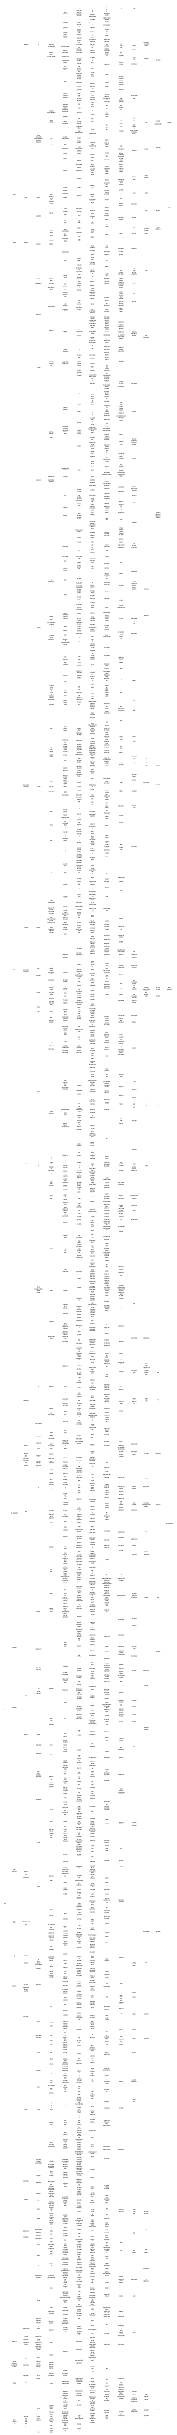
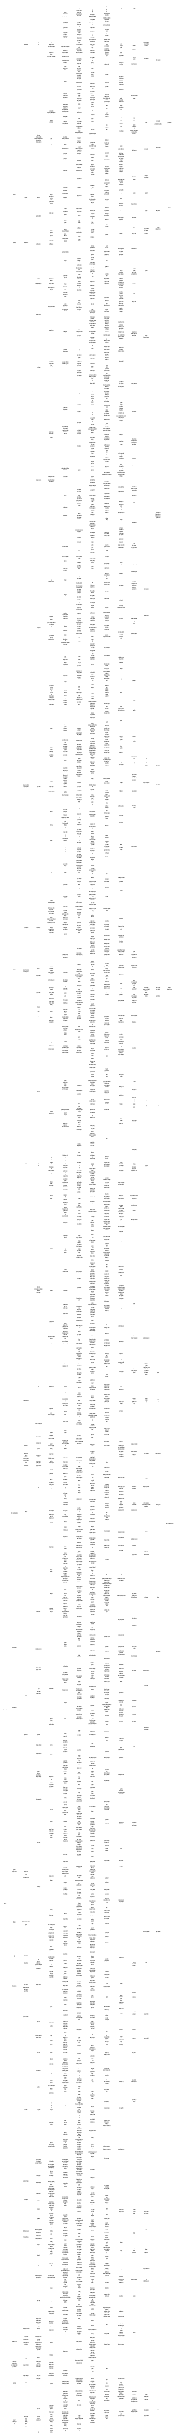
node "environmental policy": removed
